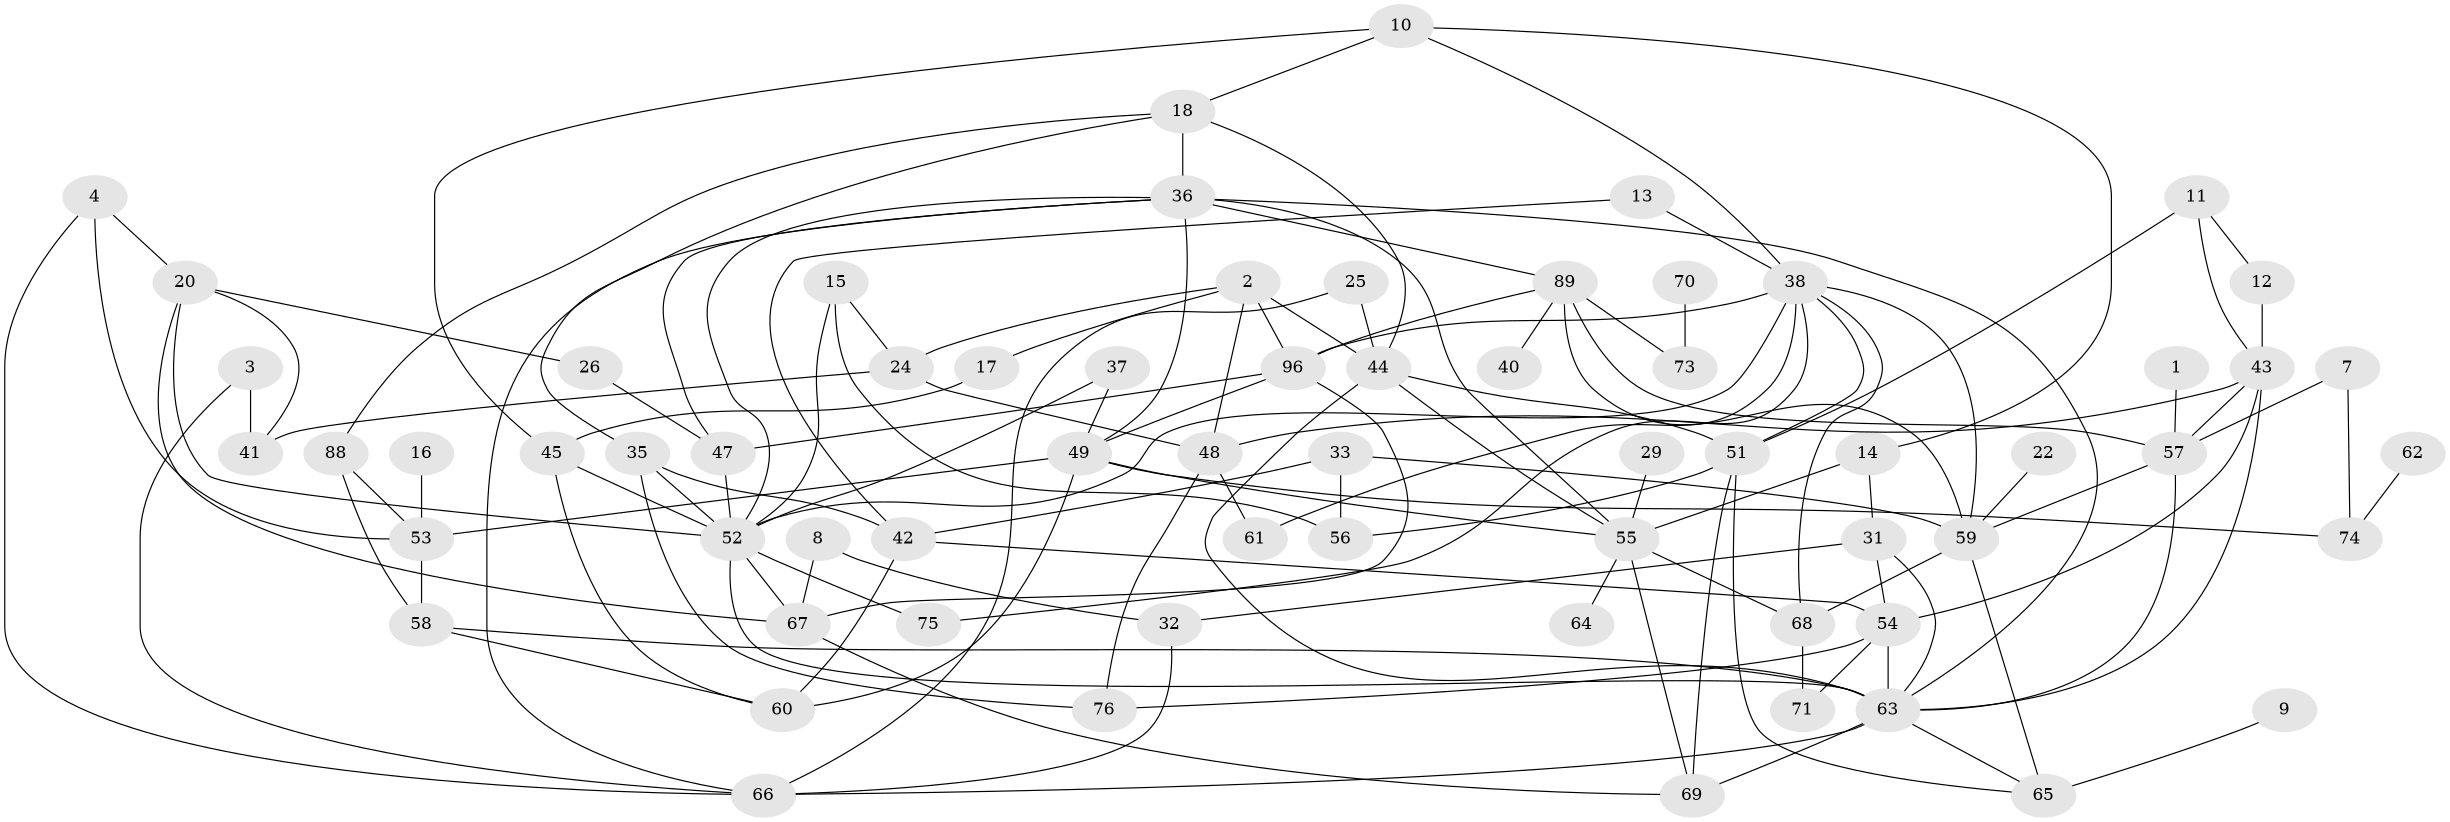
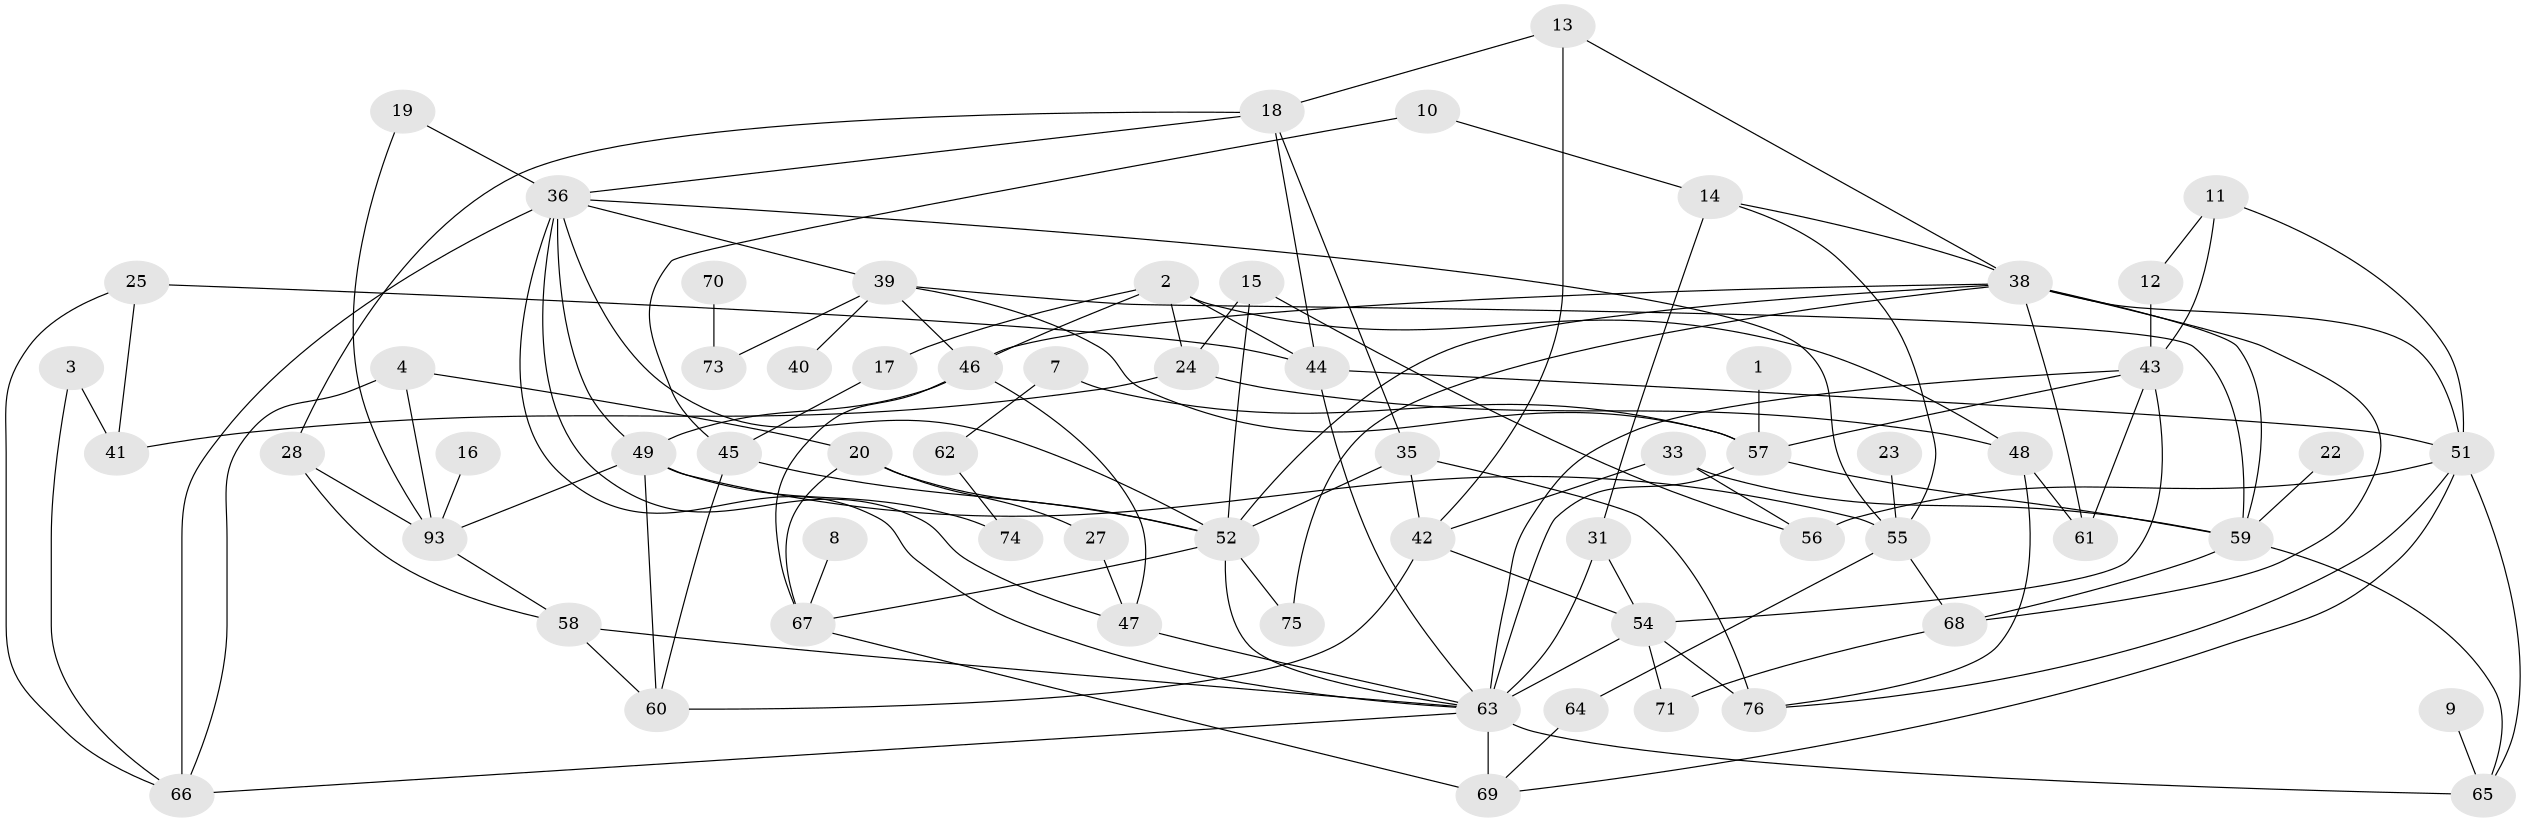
edge "10" -- "18": now "13" -- "18"
node "19": added
edge "10" -- "38": now "14" -- "38"
node "89": label "89" -> "39"
edge "20" -- "41": now "25" -- "41"
node "26": label "26" -> "27"
node "37": removed
node "96": label "96" -> "46"
edge "43" -- "48": now "43" -- "61"
edge "44" -- "55": removed
node "88": label "88" -> "28"
node "29": label "29" -> "23"
edge "7" -- "74": now "7" -- "62"
edge "47" -- "52": now "47" -- "63"
node "53": label "53" -> "93"
node "32": removed
edge "51" -- "76": added
edge "55" -- "69": now "64" -- "69"
